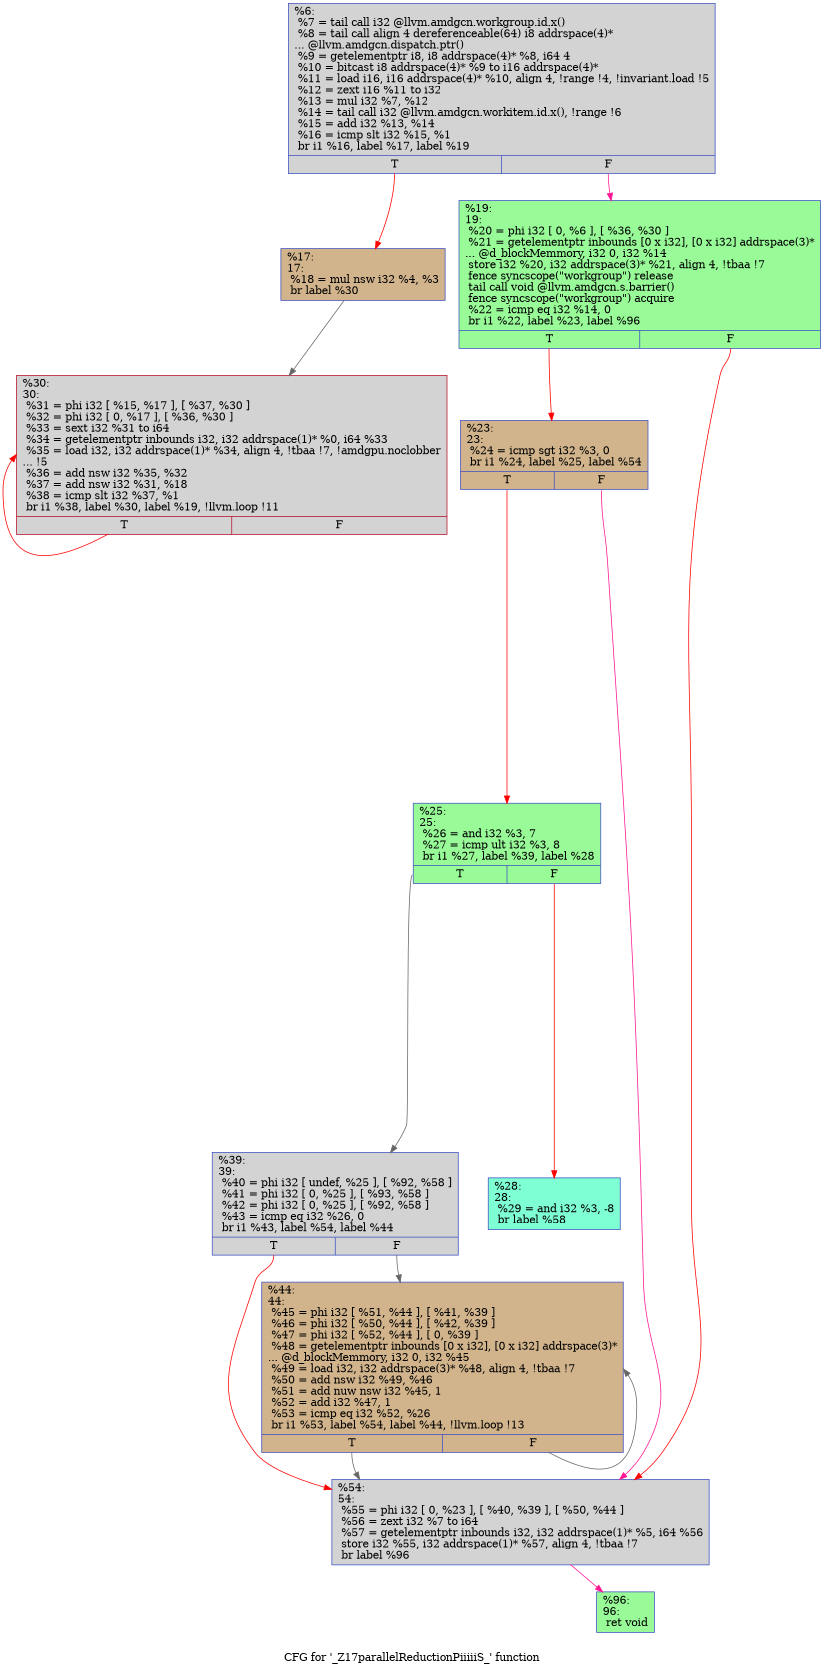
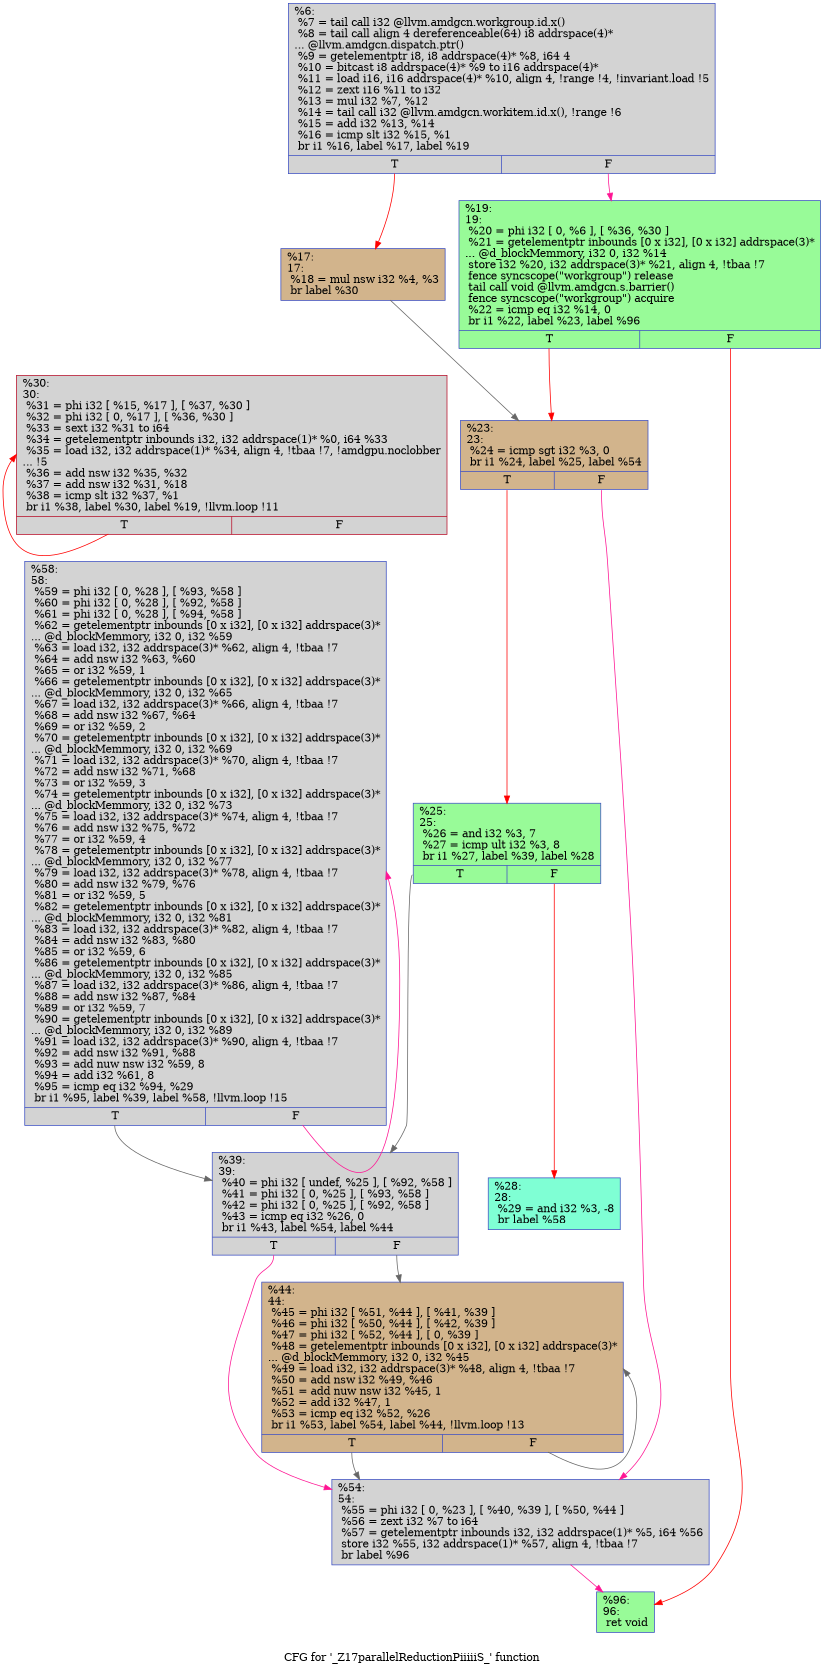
edge "%17:" -> "%30:": now "%17:" -> "%23:"
node "%58:": added
edge "%19:" -> "%54:": now "%19:" -> "%96:"
edge "%39:" -> "%54:": color red -> deeppink
